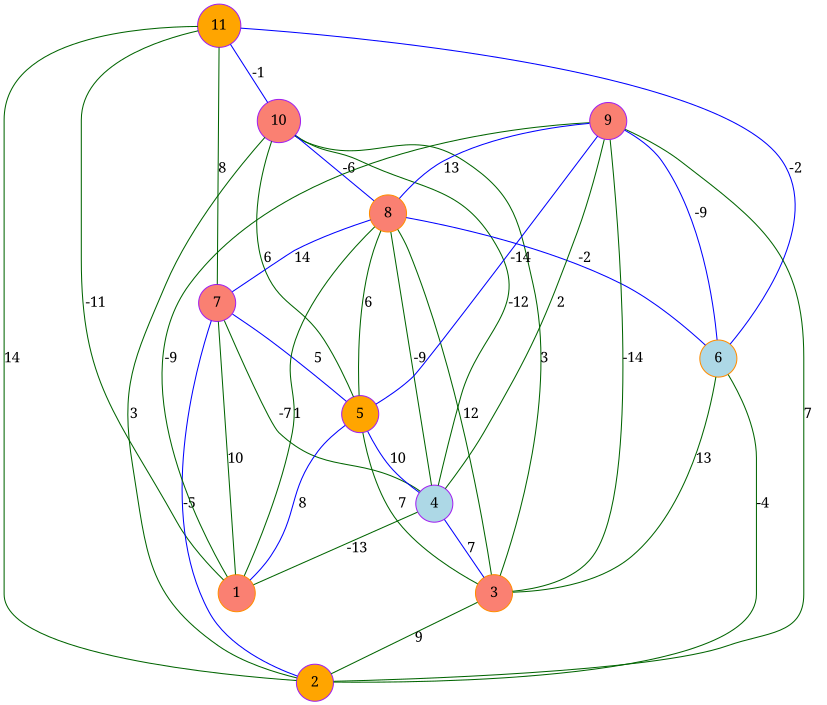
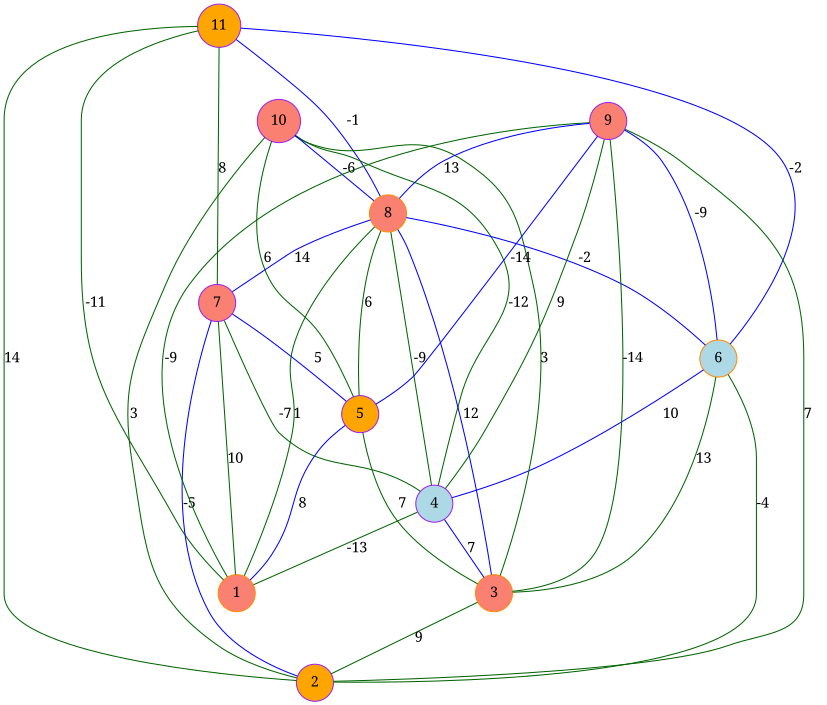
edge "11" -- "10": now "11" -- "8"
edge "9" -- "4": label "2" -> "9"
edge "8" -- "3": color darkgreen -> blue
edge "5" -- "4": now "6" -- "4"
